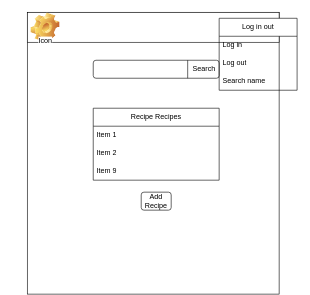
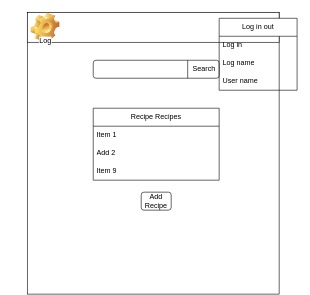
node "Icon": label "Icon" -> "Log"
node "Log out": label "Log out" -> "Log name"
node "Search name": label "Search name" -> "User name"
node "Item 2": label "Item 2" -> "Add 2"
